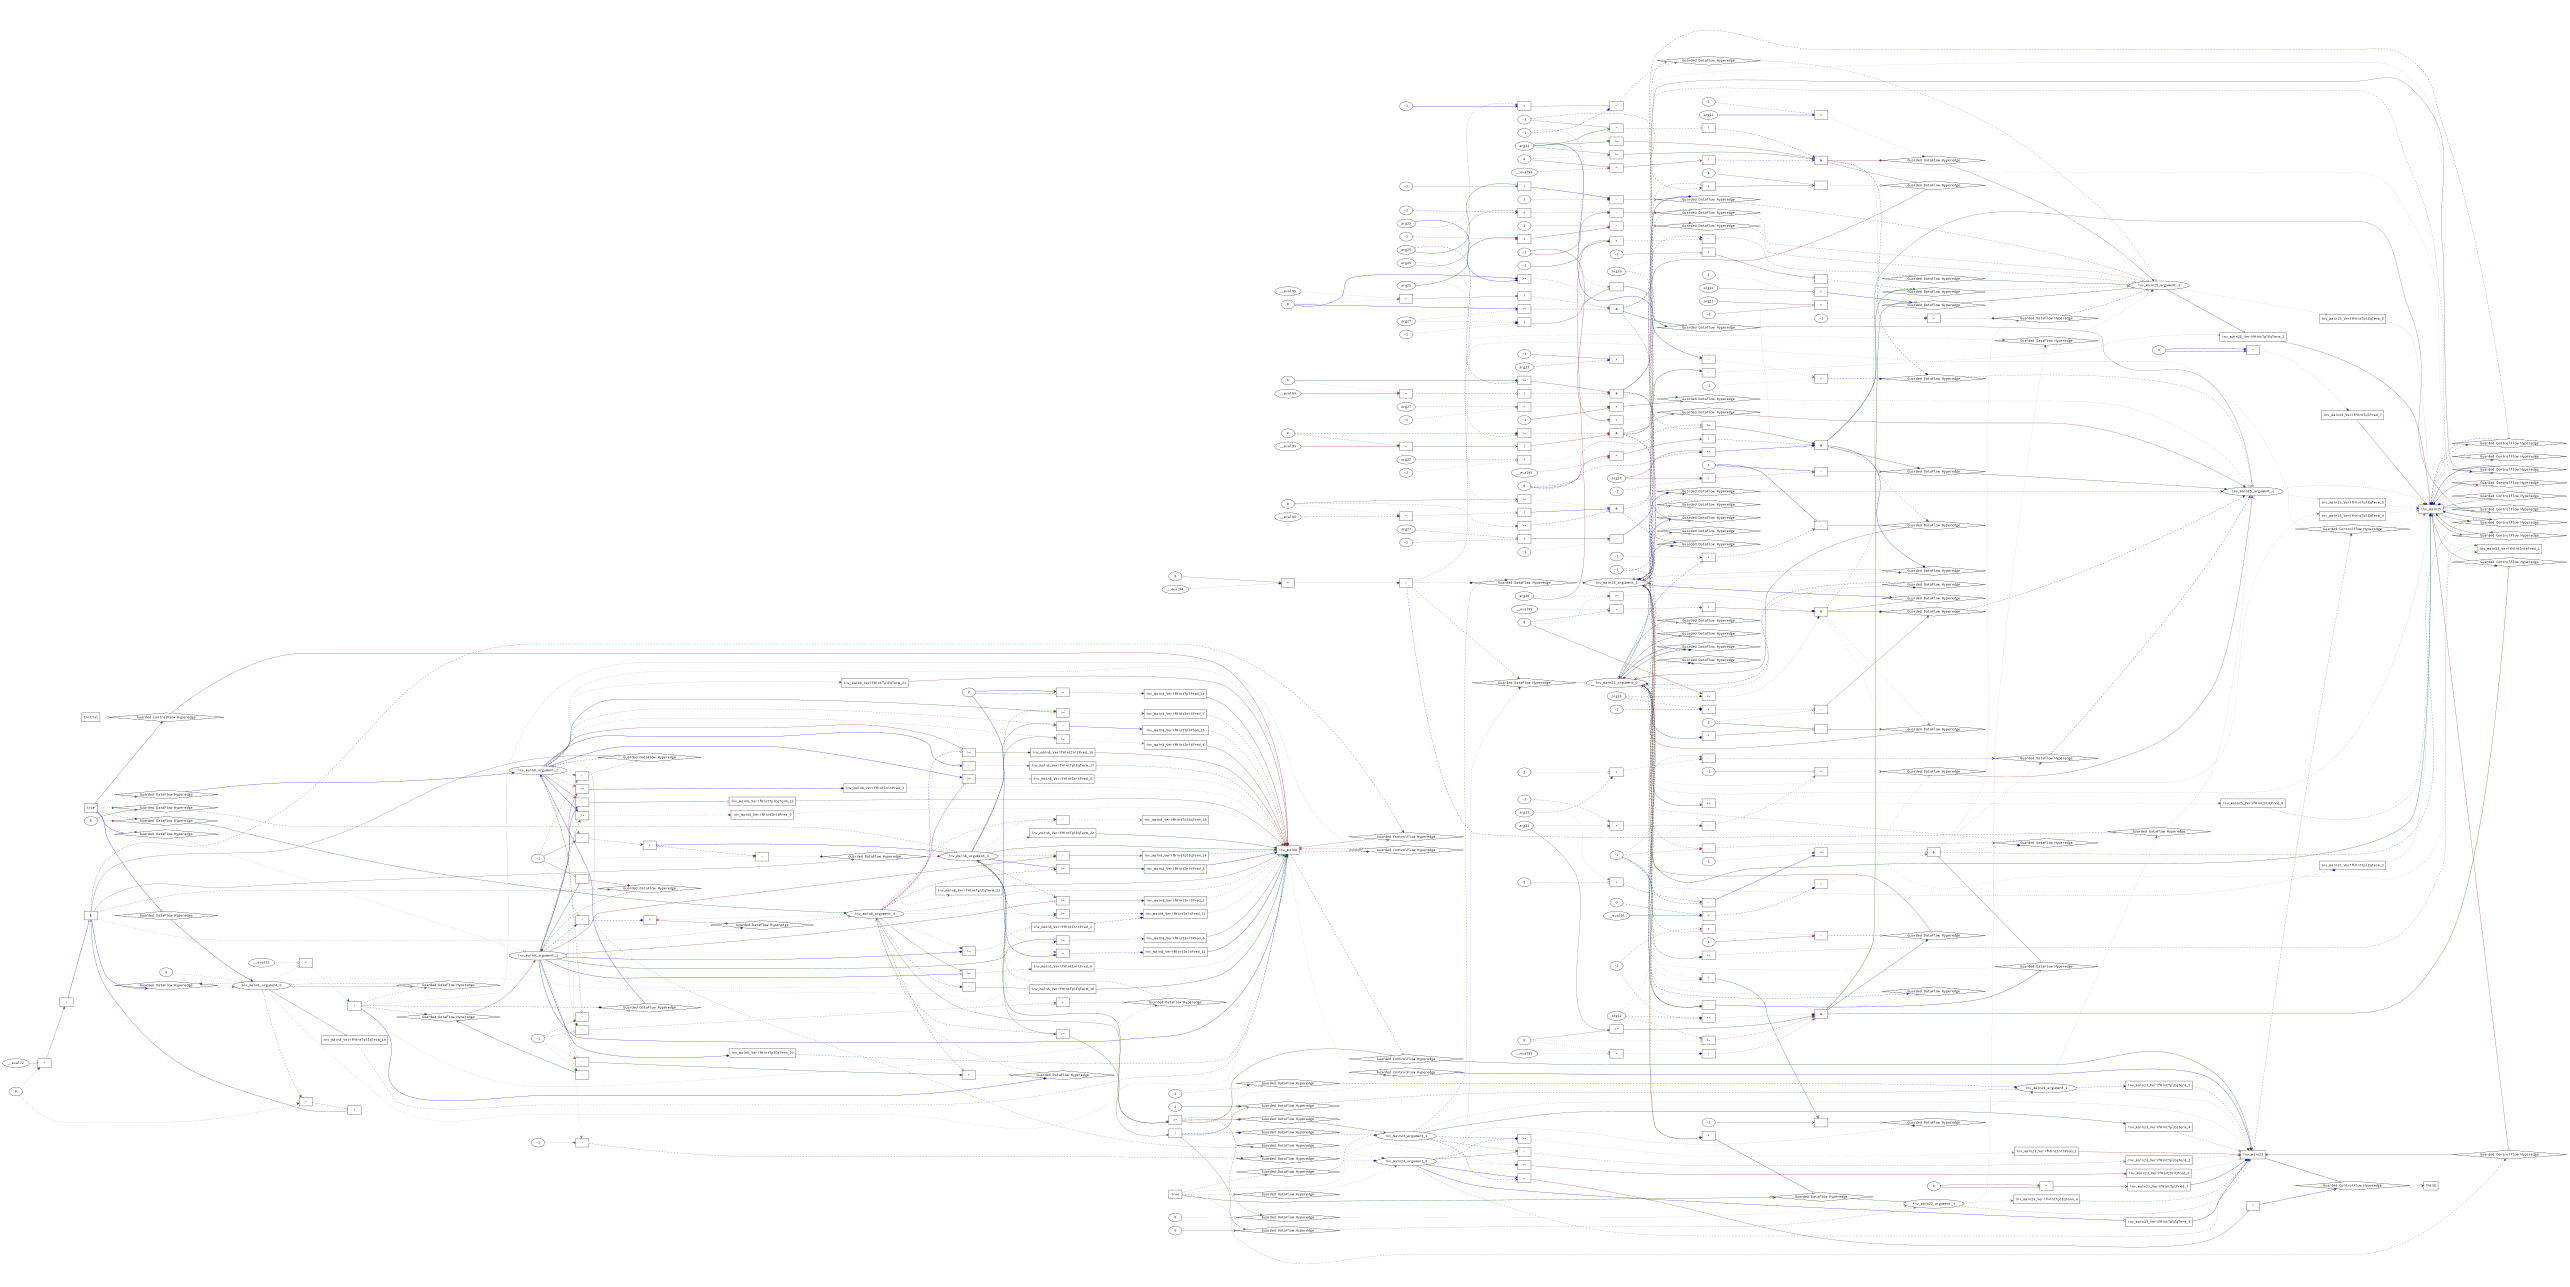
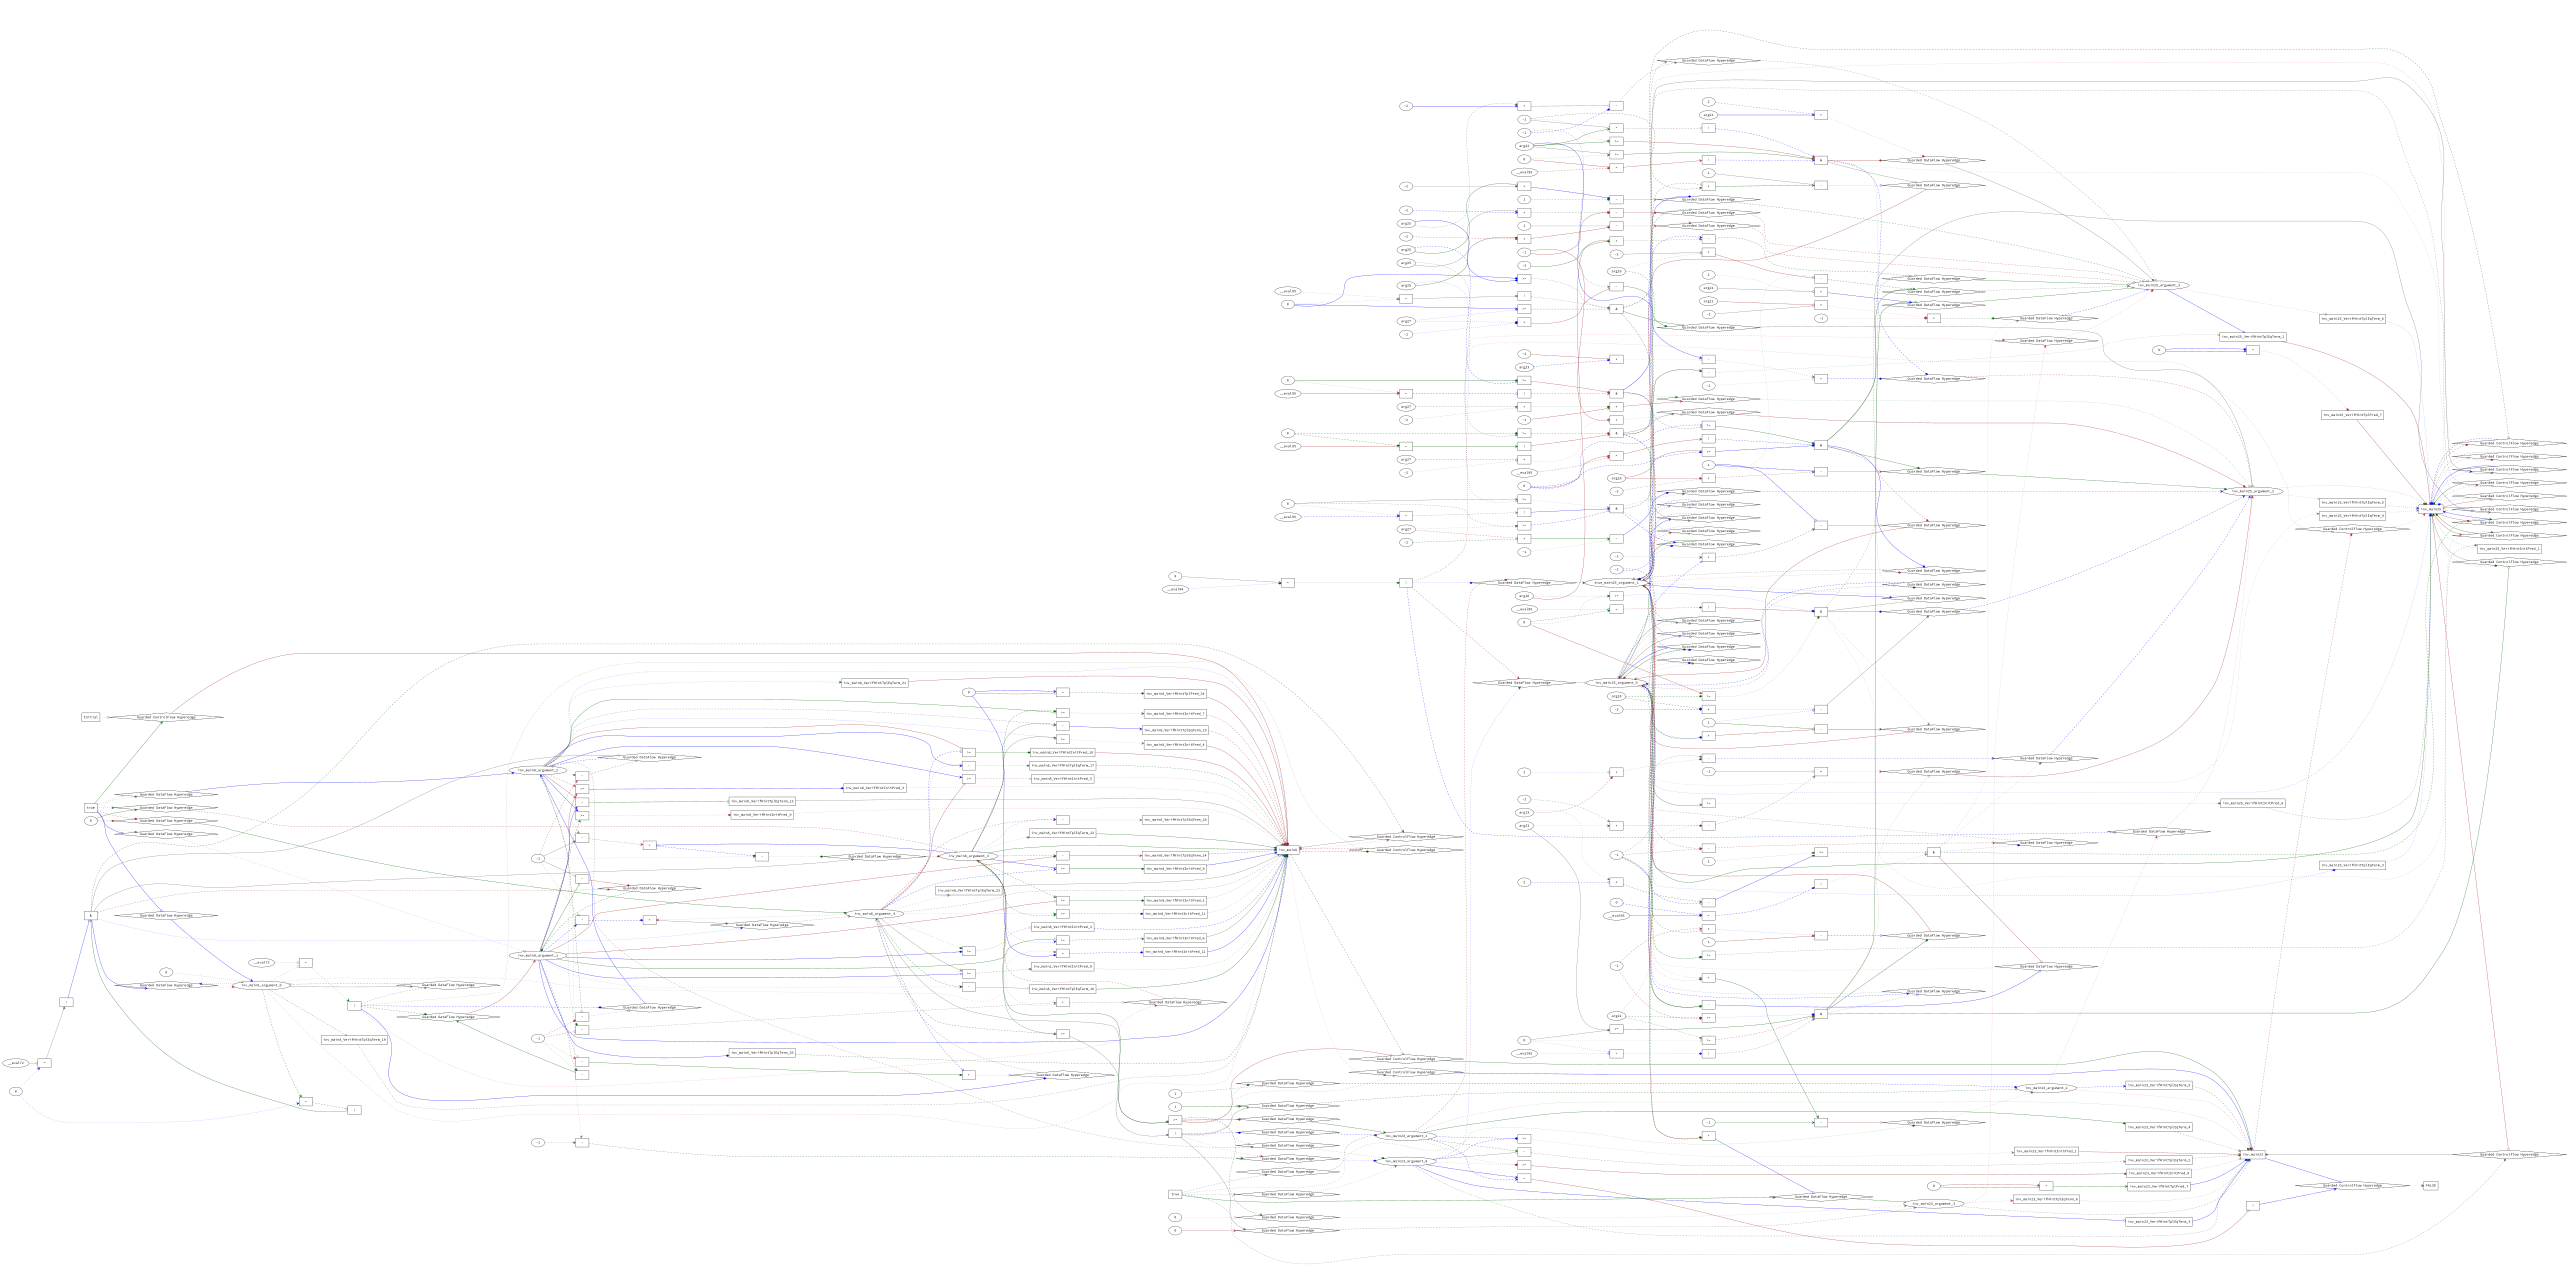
edge "inv_main25" -> "inv_main25_VerifHintInitPred_1": reversed
node "inv_main25_argument_1": label "inv_main25_argument_1" -> "true_main25_argument_1"
node "inv_main8_VerifHintTplPred_15": label "inv_main8_VerifHintTplPred_15" -> "inv_main8_VerifHintTplEqTerm_15"
edge "inv_main8_VerifHintInitPred_2" -> "inv_main8_VerifHintInitPred_11": now "inv_main8_VerifHintInitPred_2" -> "inv_main8"
edge "inv_main8_argument_0" -> "inv_main8_VerifHintTplEqTerm_19": style solid -> dashed
edge "inv_main23_VerifHintTplEqTerm_6" -> "inv_main23": style dashed -> dotted
